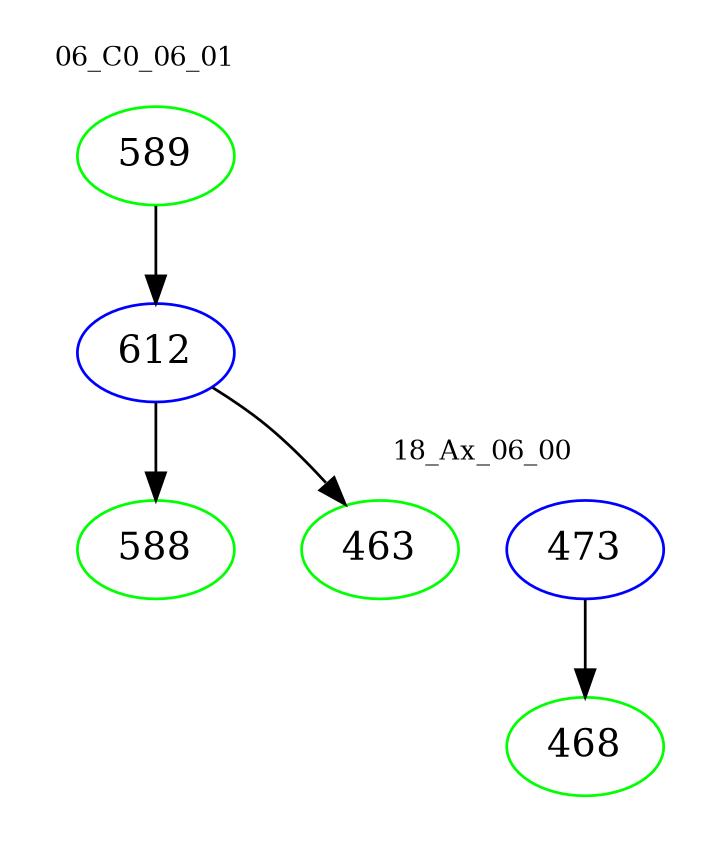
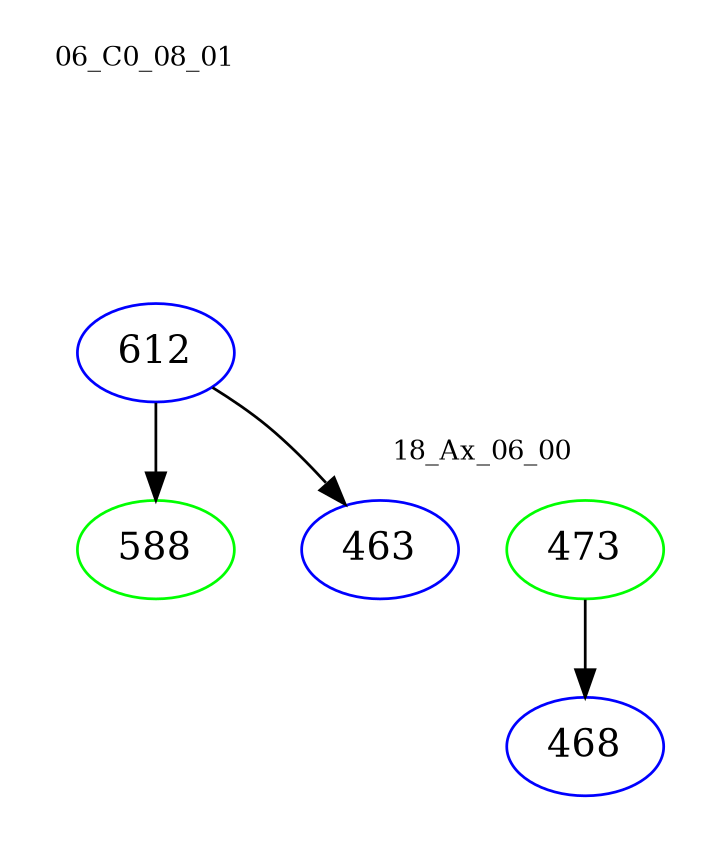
cluster "06_C0_06_01": label "06_C0_06_01" -> "06_C0_08_01"
node "589": removed
node "463": color green -> blue
node "473": color blue -> green
node "468": color green -> blue
